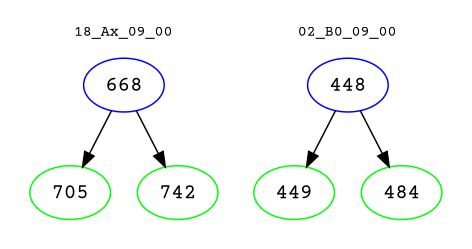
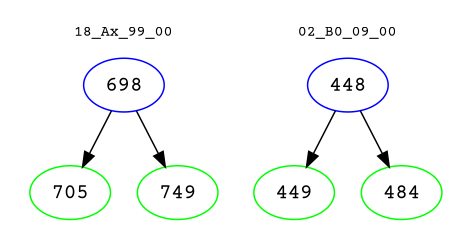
cluster "18_Ax_09_00": label "18_Ax_09_00" -> "18_Ax_99_00"
node "668": label "668" -> "698"
node "742": label "742" -> "749"
